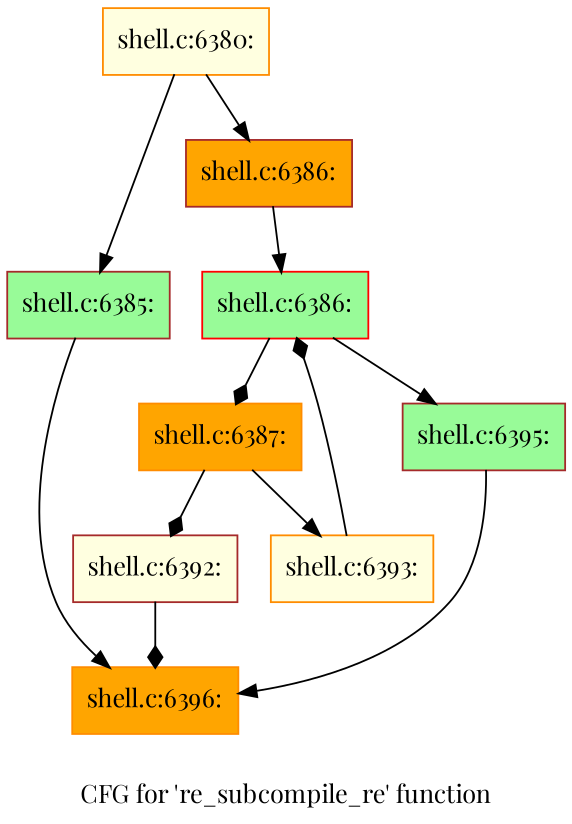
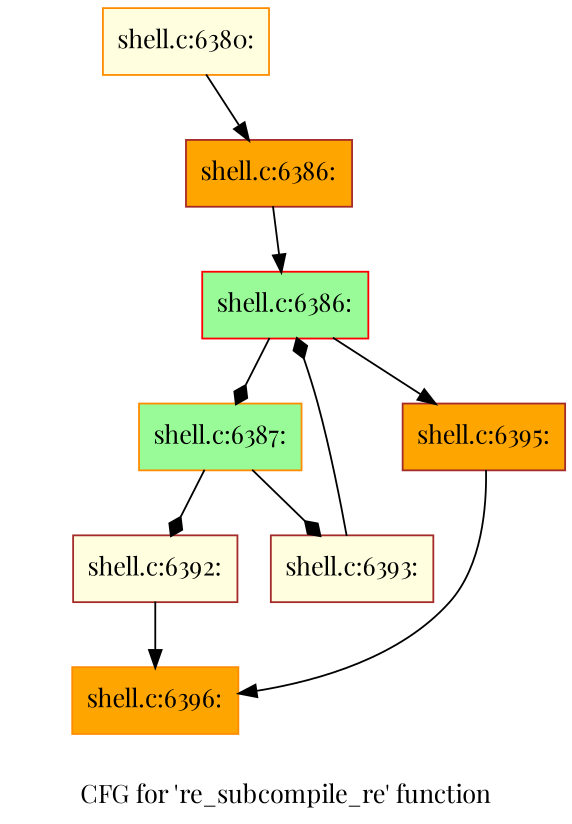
node "shell.c:6385:": removed
node "shell.c:6387:": fillcolor orange -> palegreen
node "shell.c:6395:": fillcolor palegreen -> orange
edge "shell.c:6387:" -> "shell.c:6393:": arrowhead normal -> diamond
node "shell.c:6393:": color darkorange -> brown
edge "shell.c:6392:" -> "shell.c:6396:": arrowhead diamond -> normal
